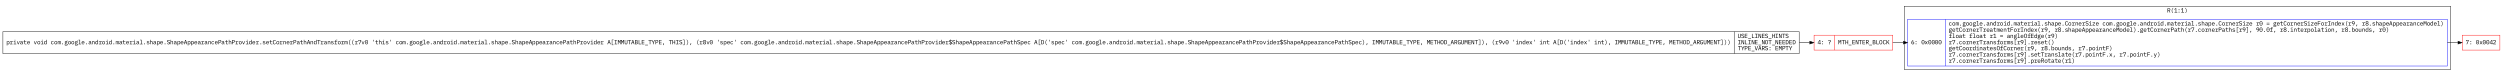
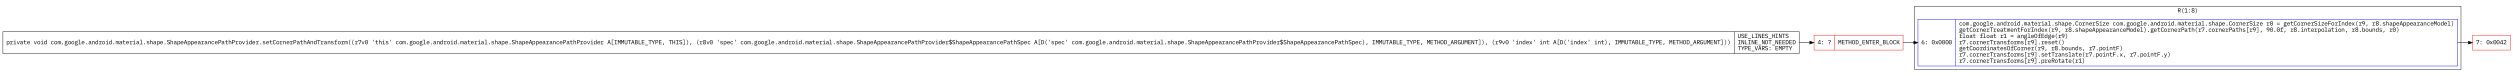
cluster "R(1:1)": label "R(1:1)" -> "R(1:8)"
node "4: ?": text "MTH_ENTER_BLOCK" -> "METHOD_ENTER_BLOCK"
